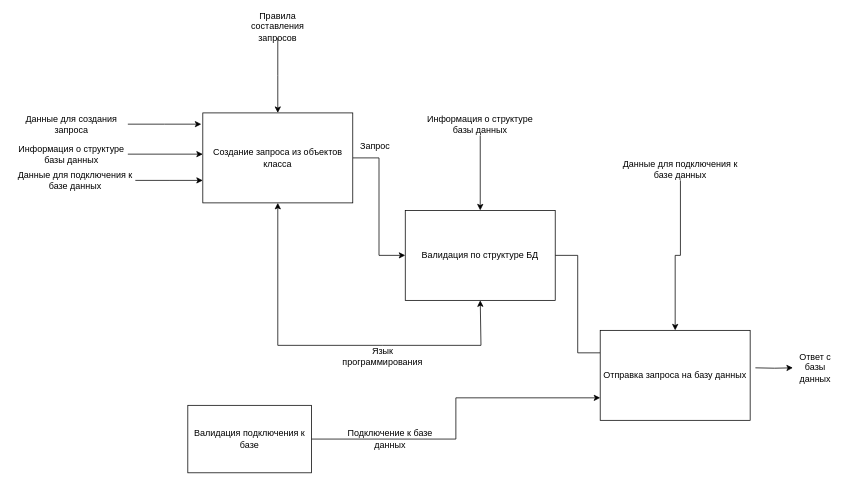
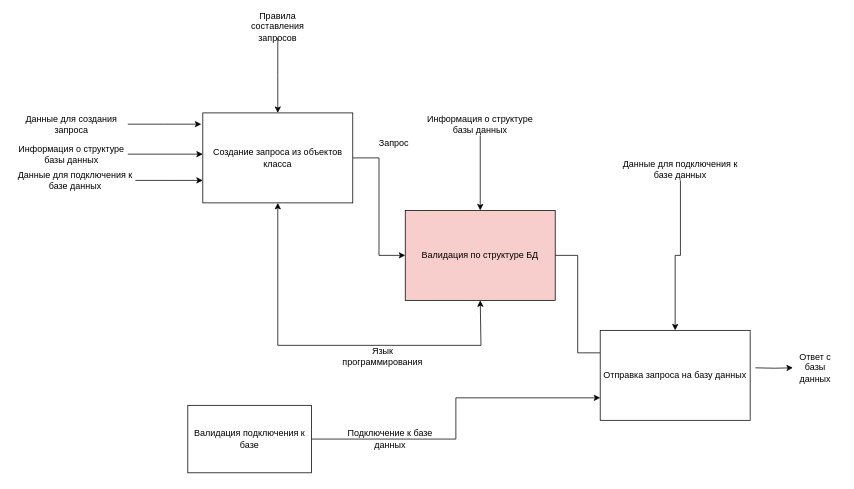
node "Запрос": moved (375, 147) -> (394, 143)
node "Валидация по структуре БД": fillcolor #ffffff -> #f8cecc
